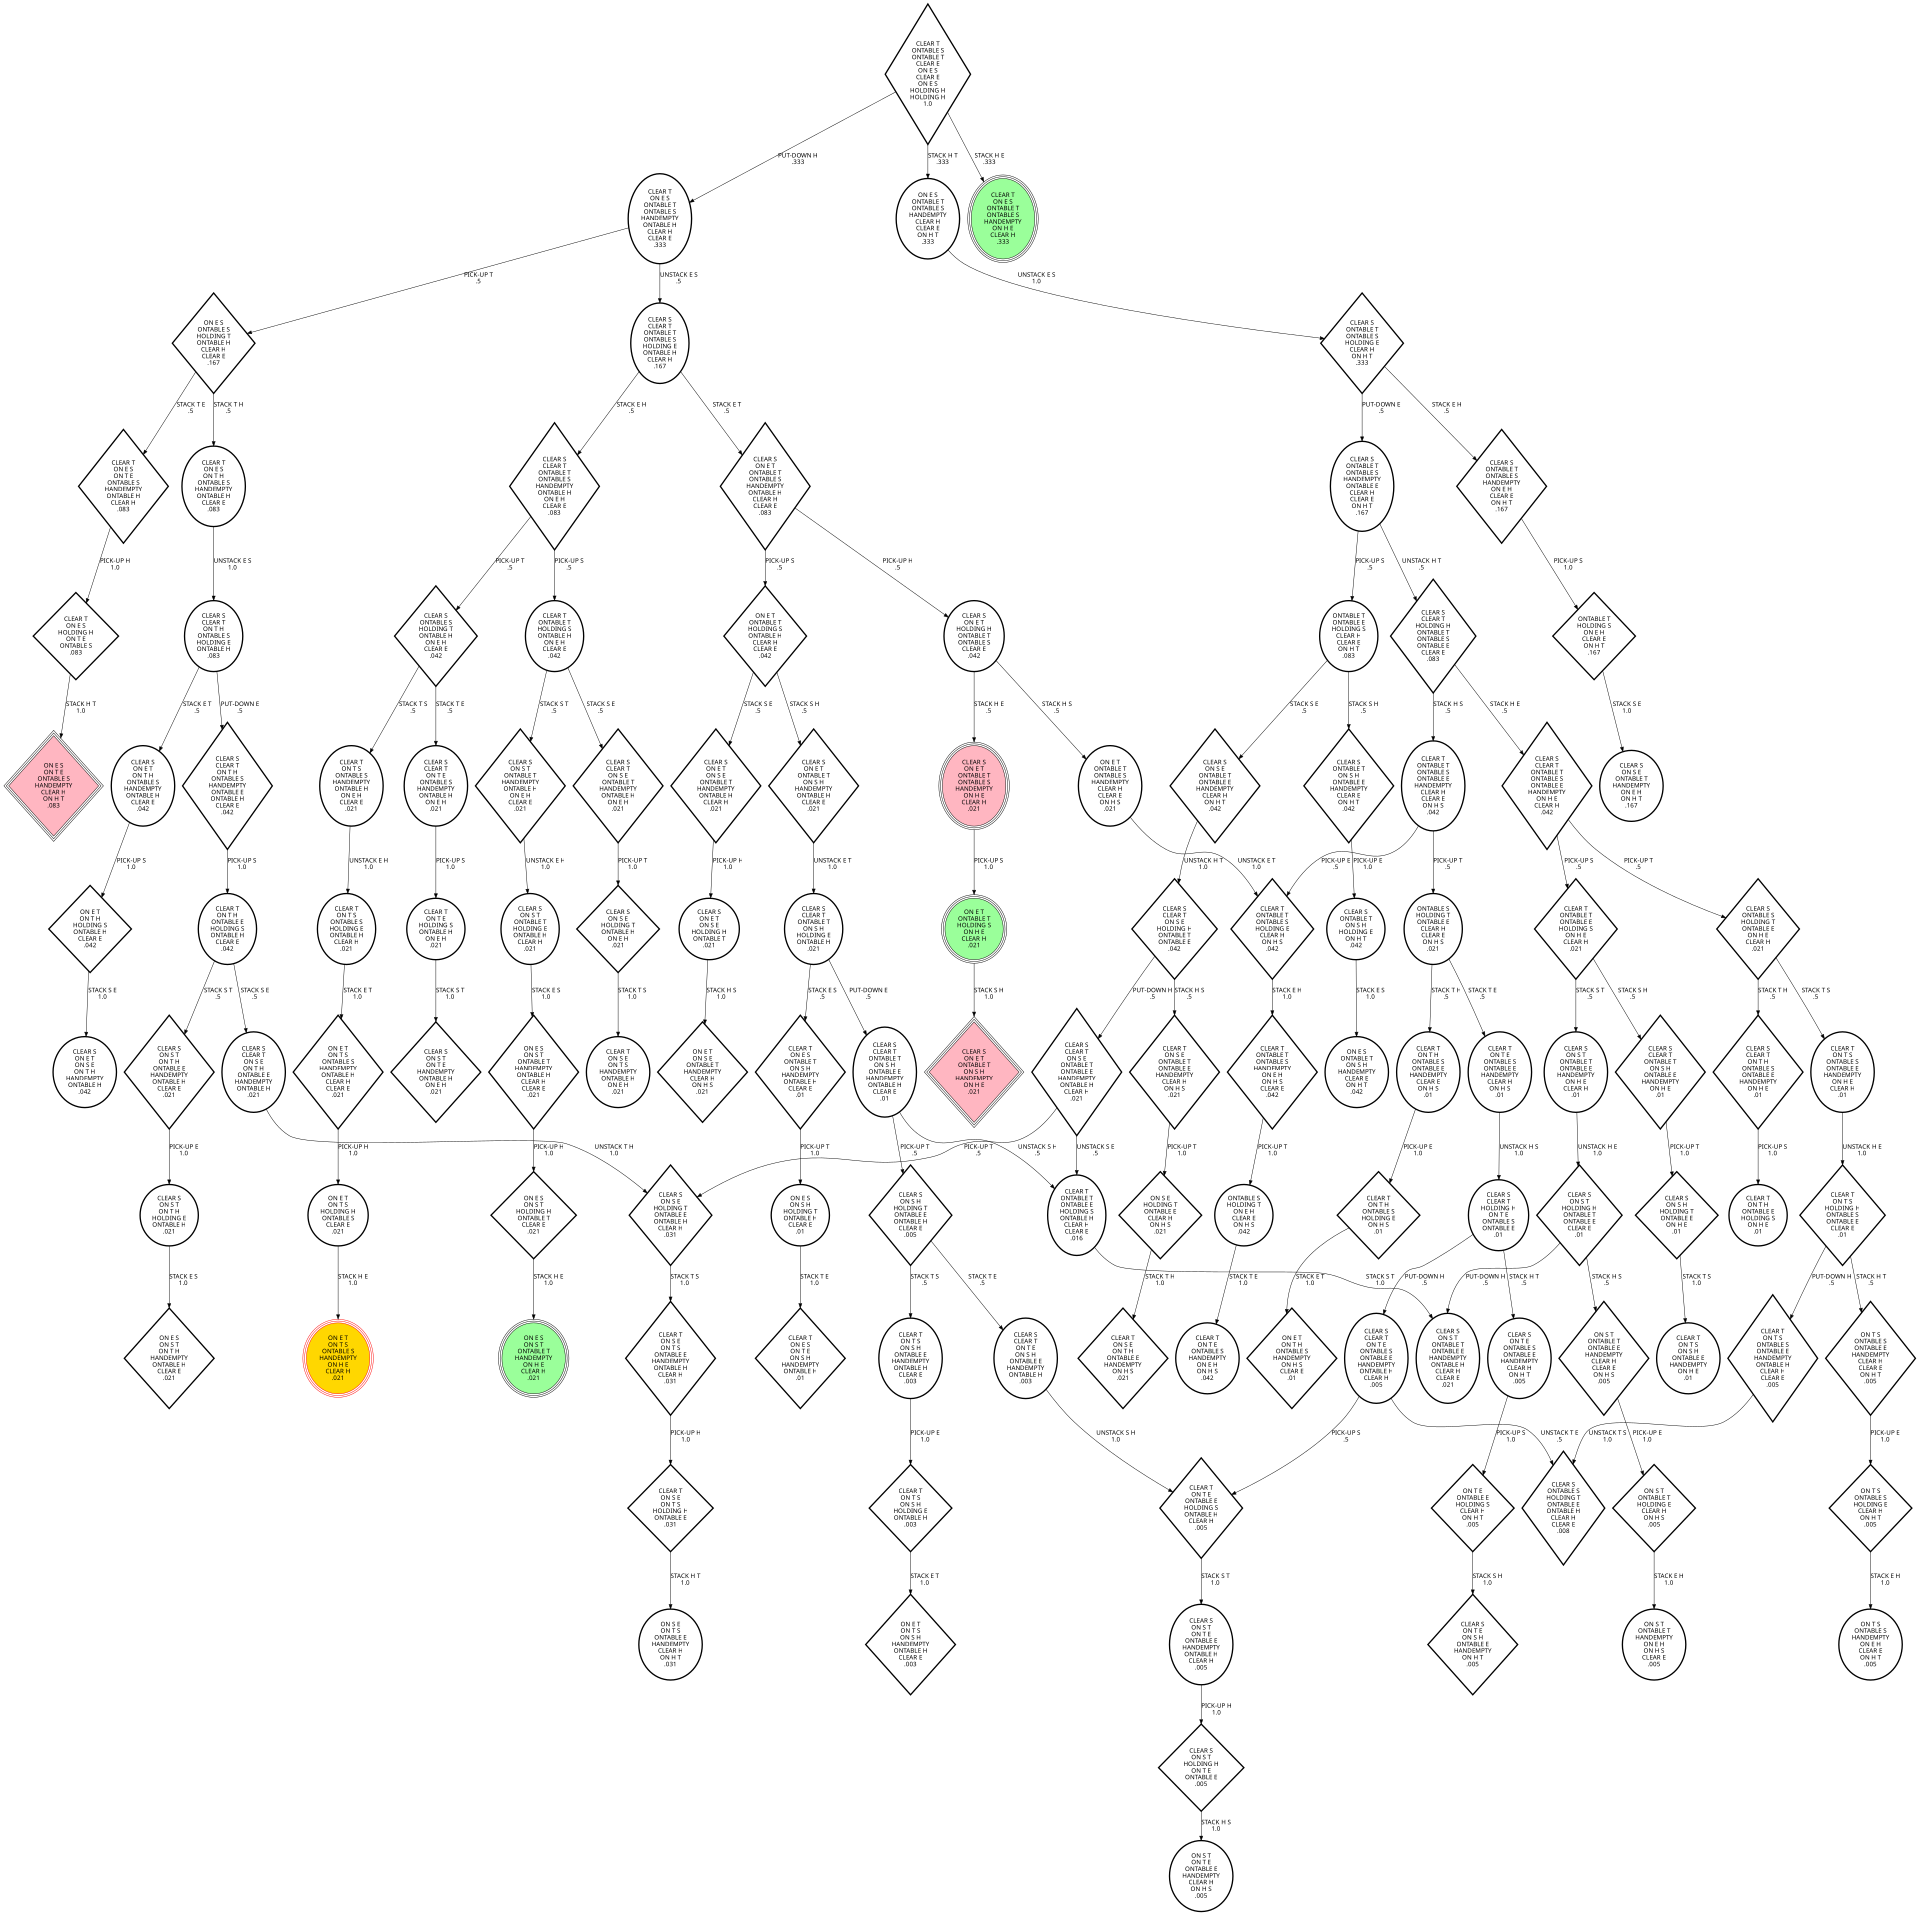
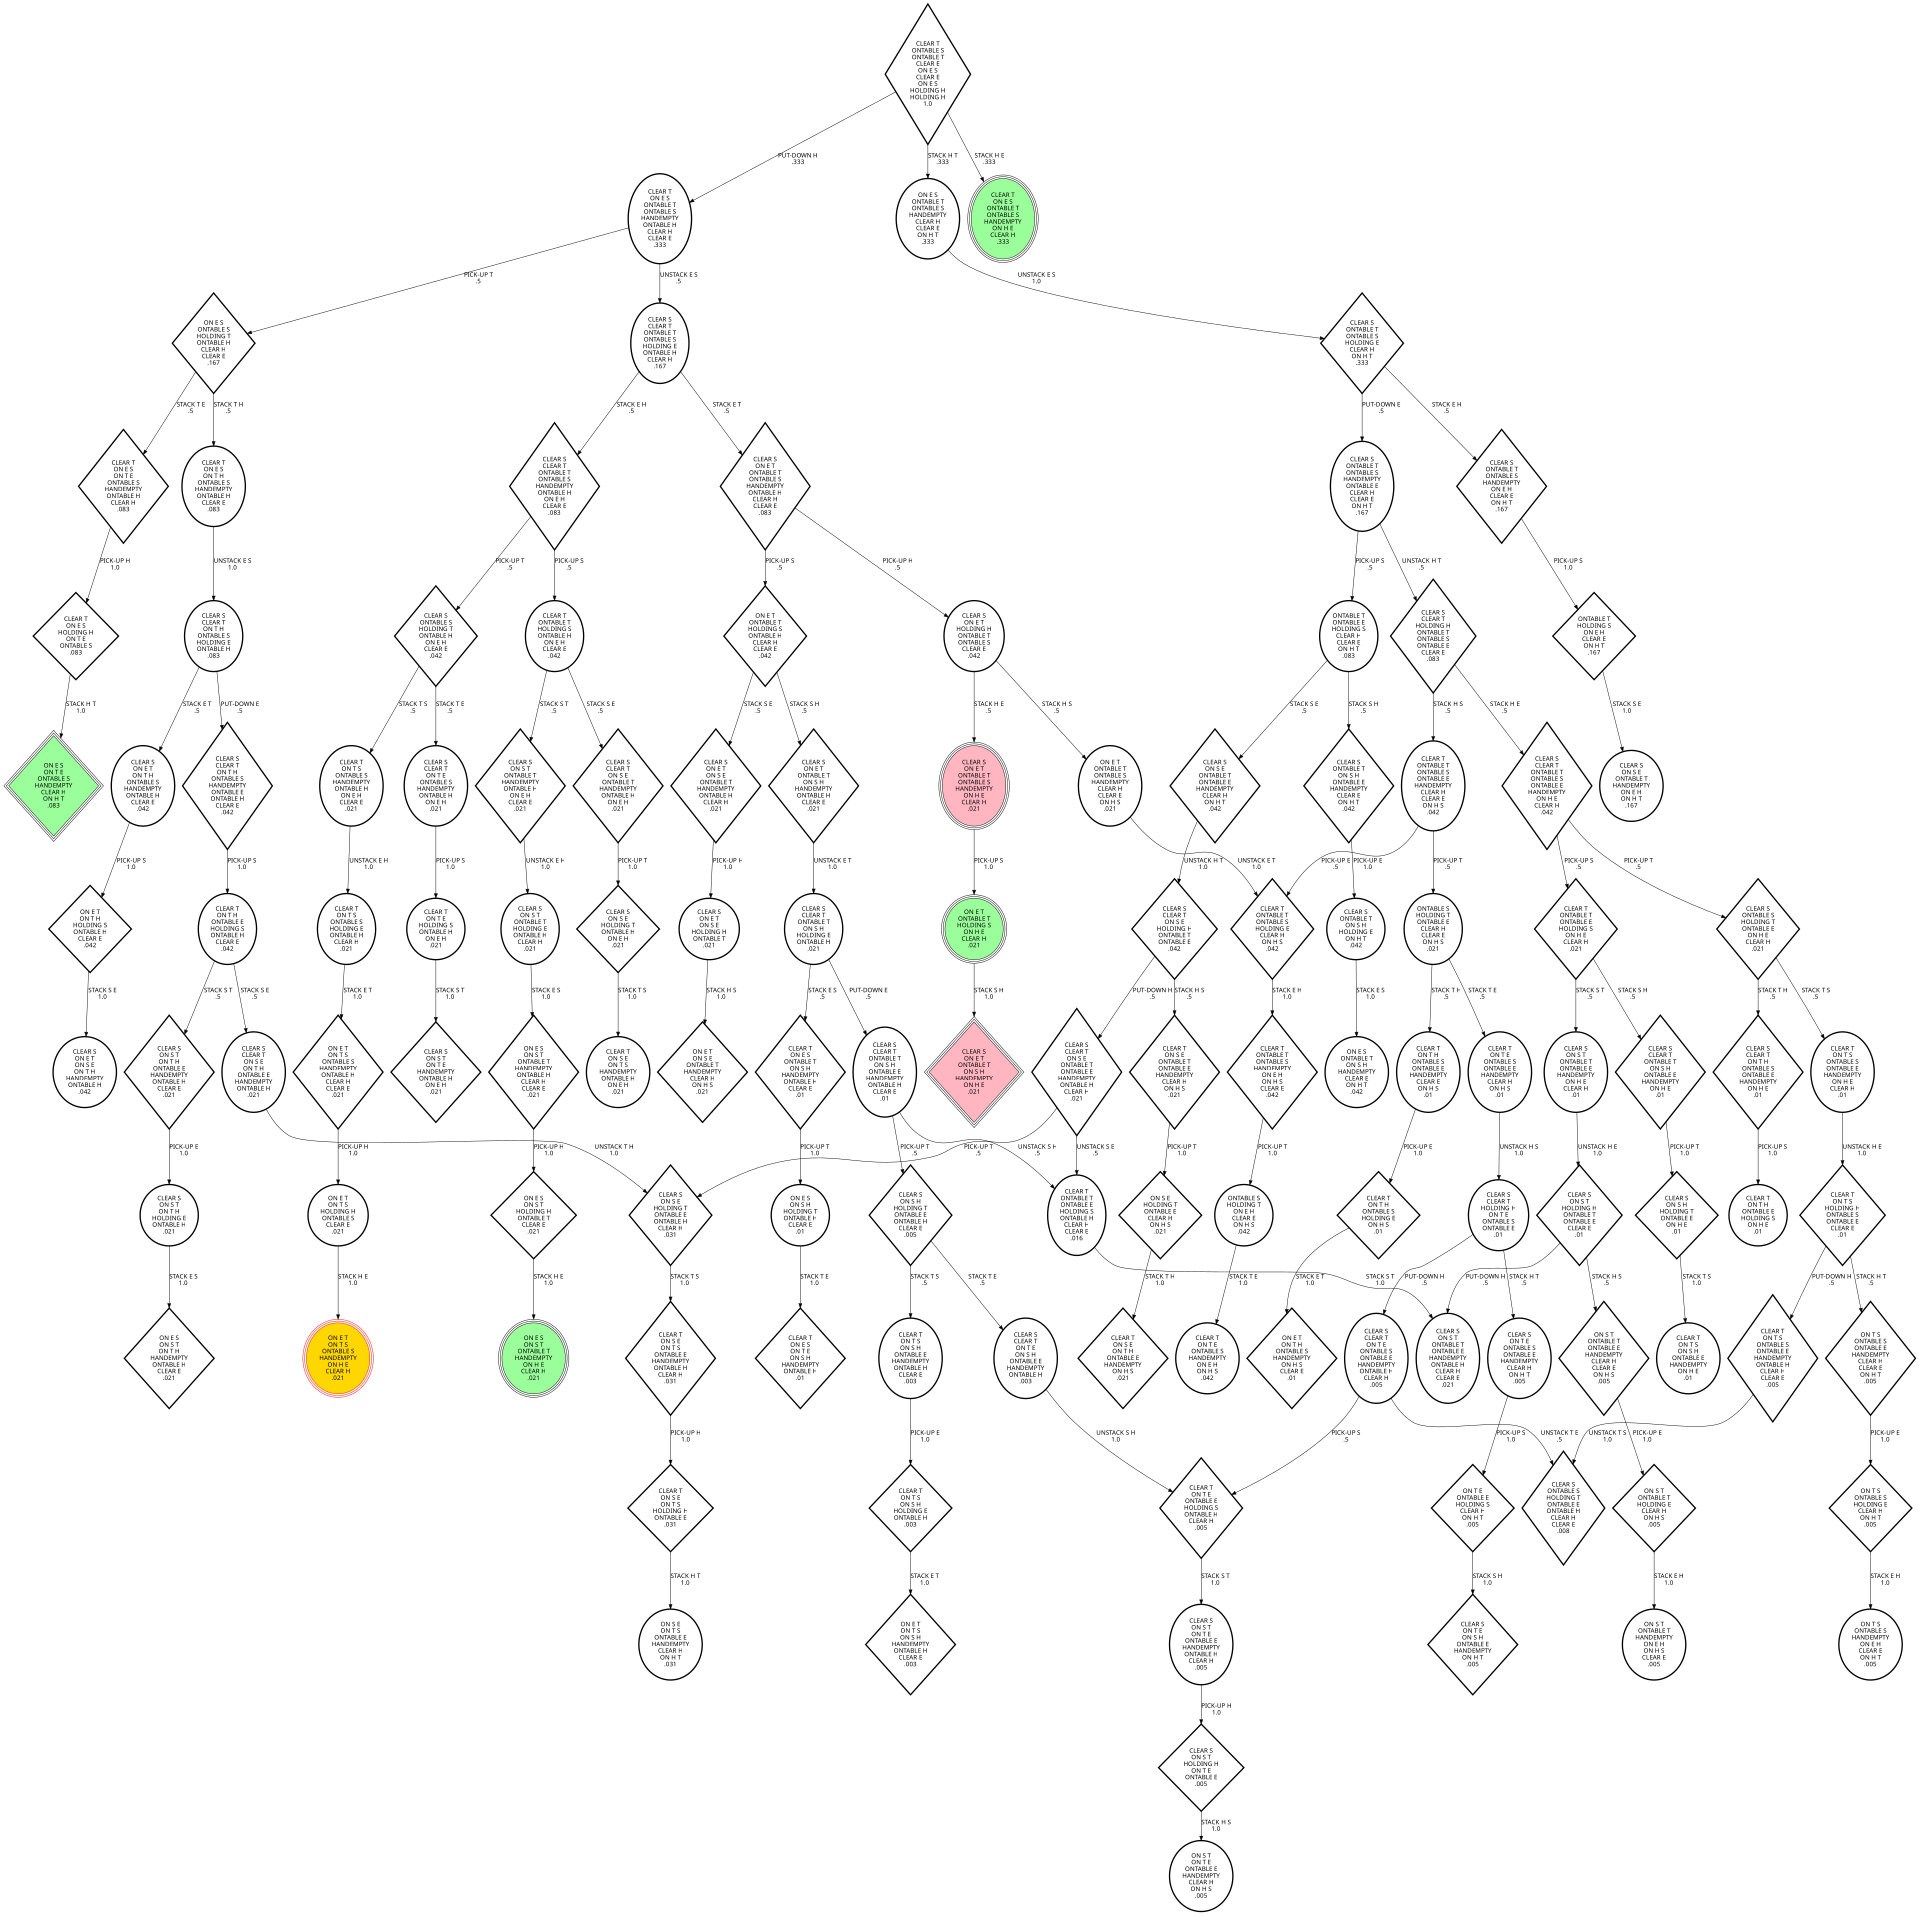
node "ON E S ON T E ONTABLE S HANDEMPTY CLEAR H ON H T .083": fillcolor lightpink -> palegreen1
